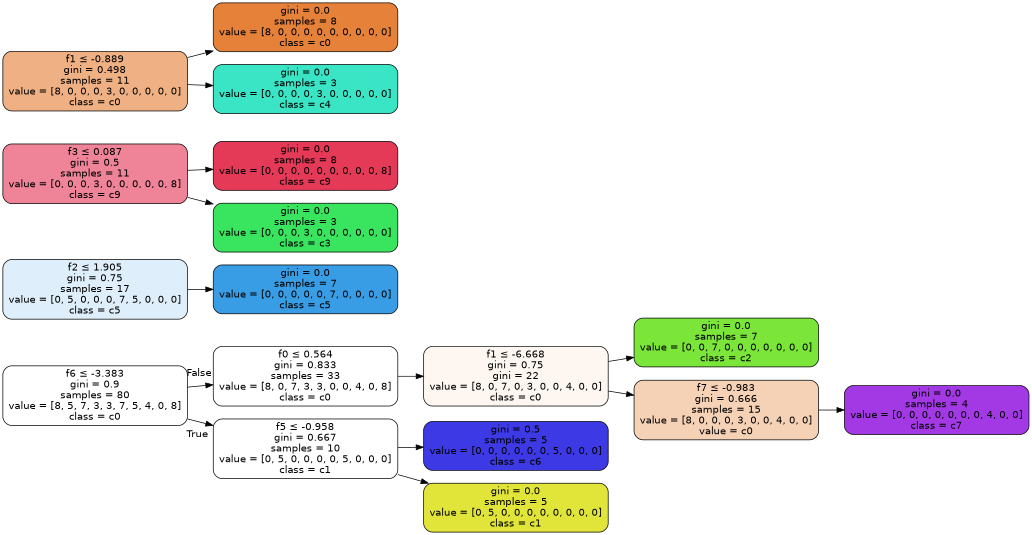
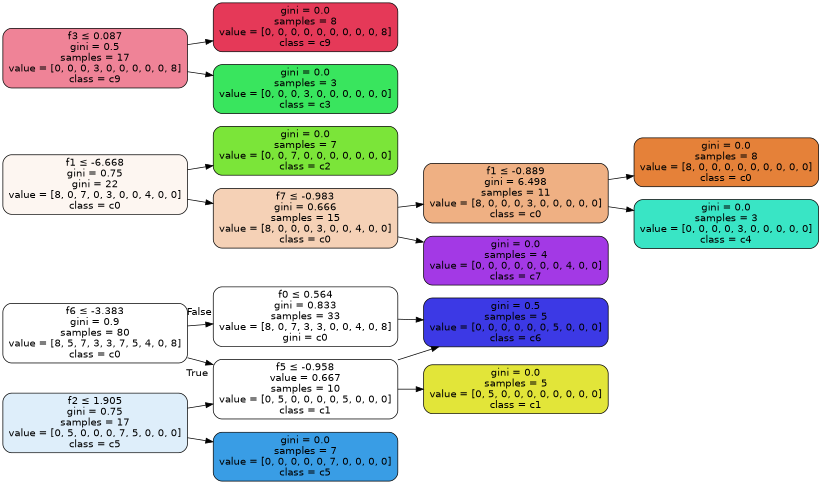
node "f1 ≤ -0.889": text "gini = 0.498" -> "gini = 6.498"
node "f3 ≤ 0.087": text "samples = 11" -> "samples = 17"
edge "f7 ≤ -0.983" -> "f1 ≤ -0.889": added
edge "f0 ≤ 0.564" -> "f1 ≤ -6.668": now "f0 ≤ 0.564" -> "gini = 0.5"
node "f0 ≤ 0.564": text "class = c0" -> "gini = c0"
edge "f2 ≤ 1.905" -> "f5 ≤ -0.958": added
node "f7 ≤ -0.983": text "value = c0" -> "class = c0"
node "f5 ≤ -0.958": text "gini = 0.667" -> "value = 0.667"
